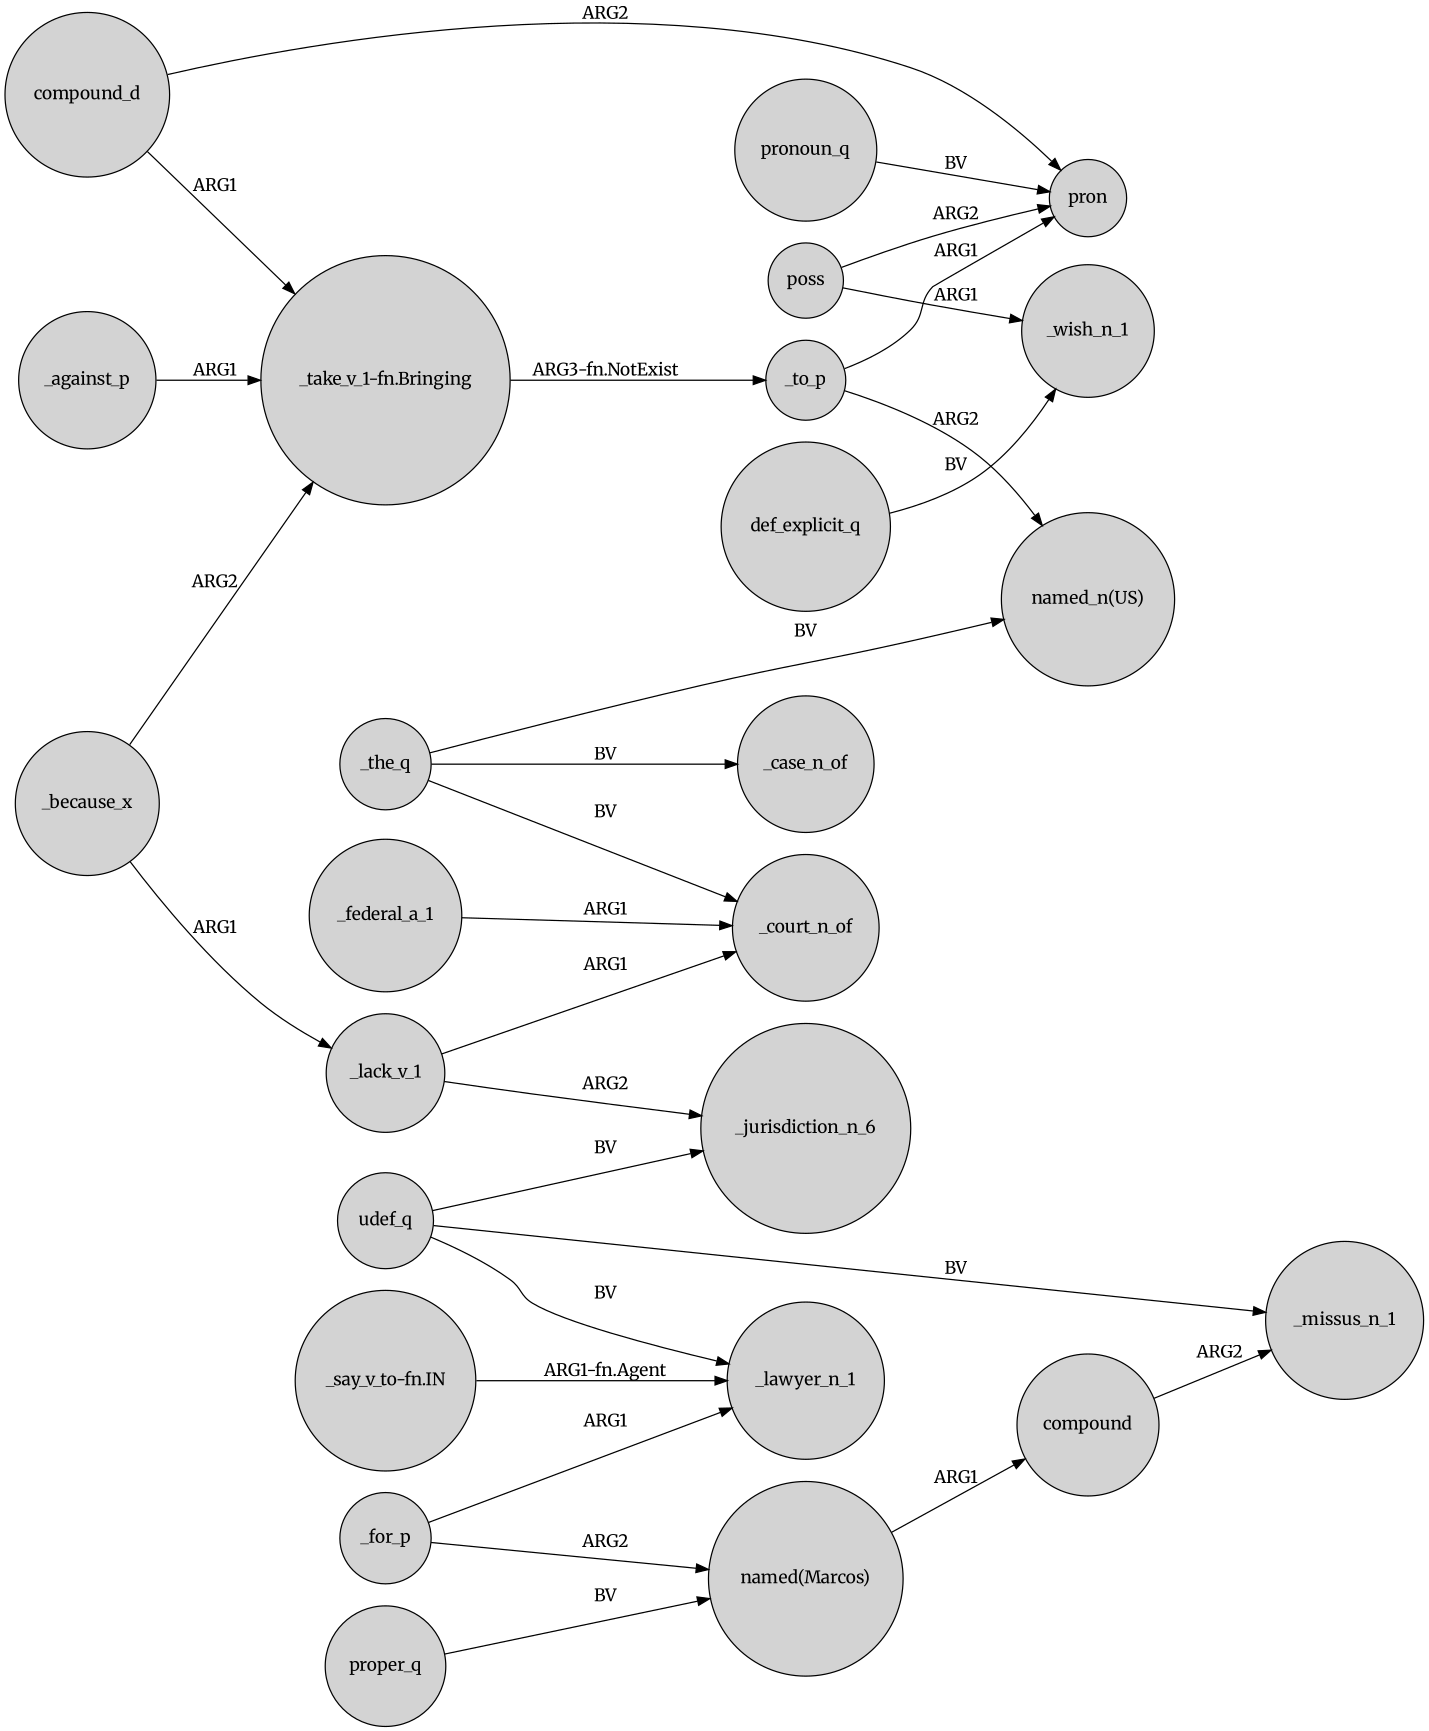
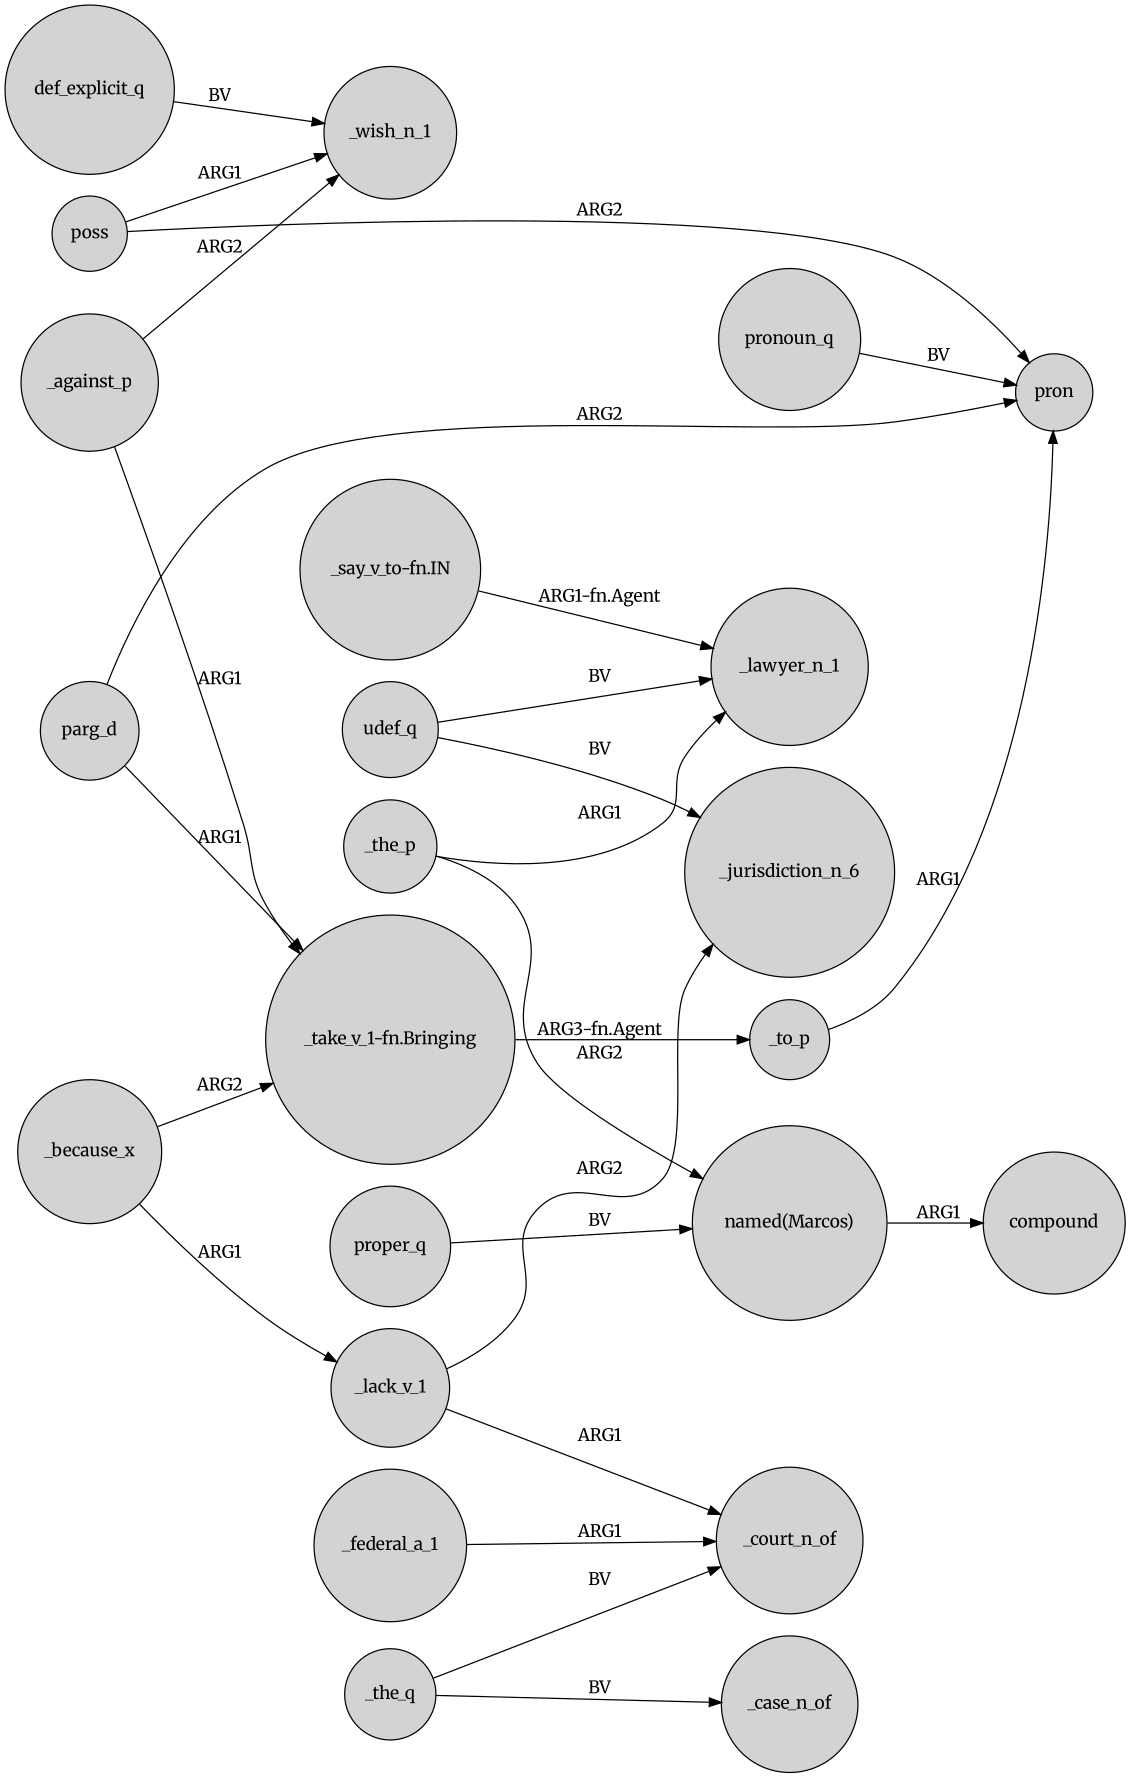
node "compound_d": label "compound_d" -> "parg_d"
edge "_against_p" -> "_wish_n_1": added, label "ARG2"
edge "_take_v_1-fn.Bringing" -> "_to_p": label "ARG3-fn.NotExist" -> "ARG3-fn.Agent"
node "named_n(US)": removed
node "_missus_n_1": removed
node "_for_p": label "_for_p" -> "_the_p"
